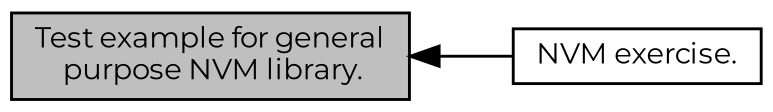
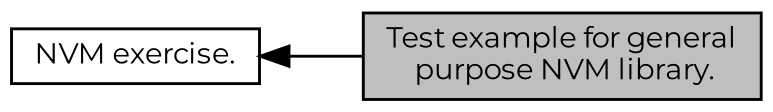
edge "NVM exercise." -> "Test example for general purpose NVM library.": reversed
